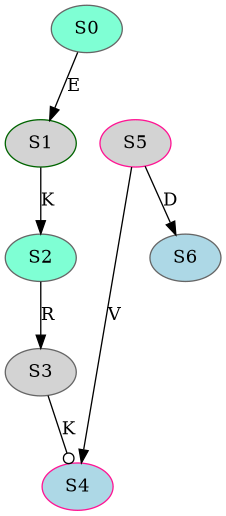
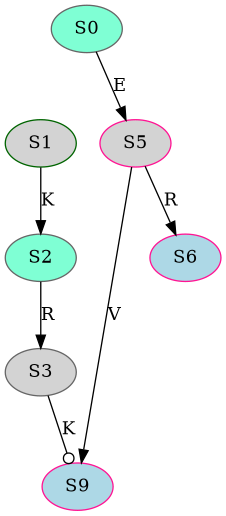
edge "S0" -> "S1": now "S0" -> "S5"
edge "S5" -> "S6": label "D" -> "R"
node "S6": color gray40 -> deeppink
node "S4": label "S4" -> "S9"
